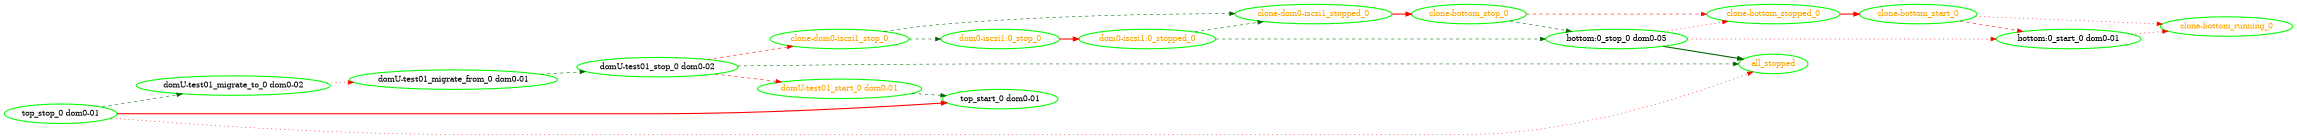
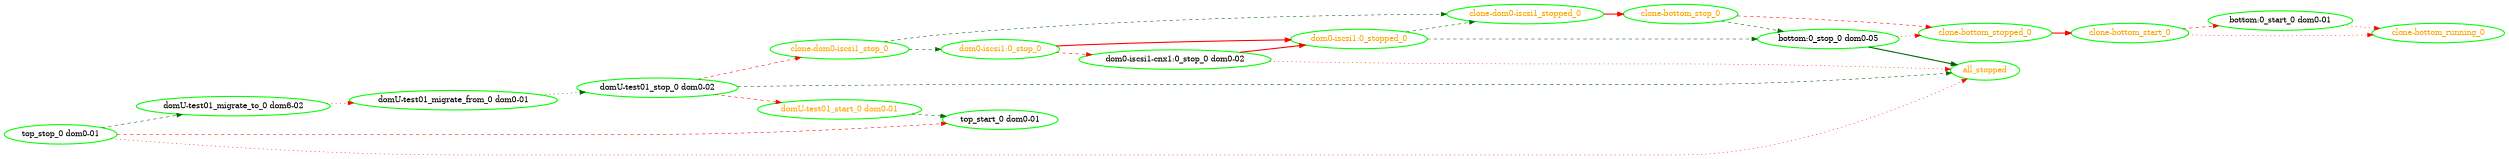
edge "bottom:0_stop_0 dom0-05" -> "bottom:0_start_0 dom0-01": removed
node "dom0-iscsi1-cnx1:0_stop_0 dom0-02": added
edge "domU-test01_migrate_from_0 dom0-01" -> "domU-test01_stop_0 dom0-02": style dashed -> dotted
node "domU-test01_migrate_to_0 dom0-02": label "domU-test01_migrate_to_0 dom0-02" -> "domU-test01_migrate_to_0 dom6-02"
edge "top_stop_0 dom0-01" -> "top_start_0 dom0-01": style bold -> dashed
